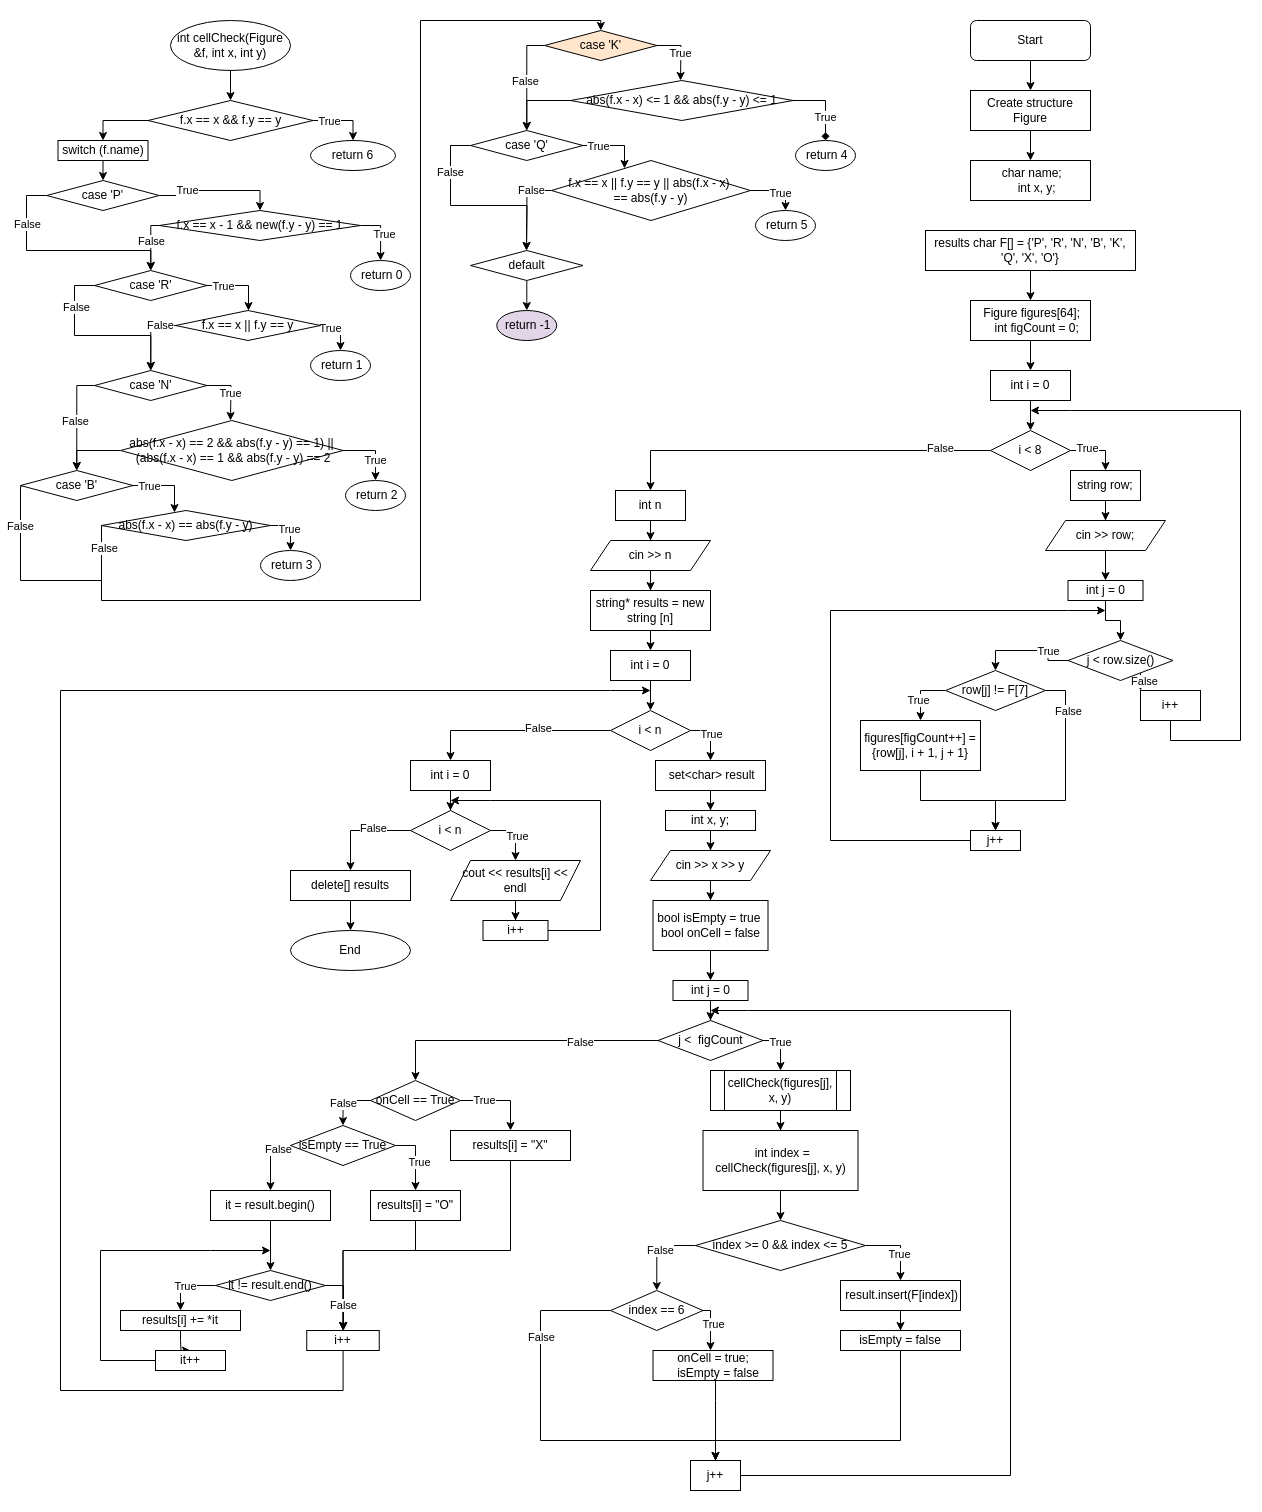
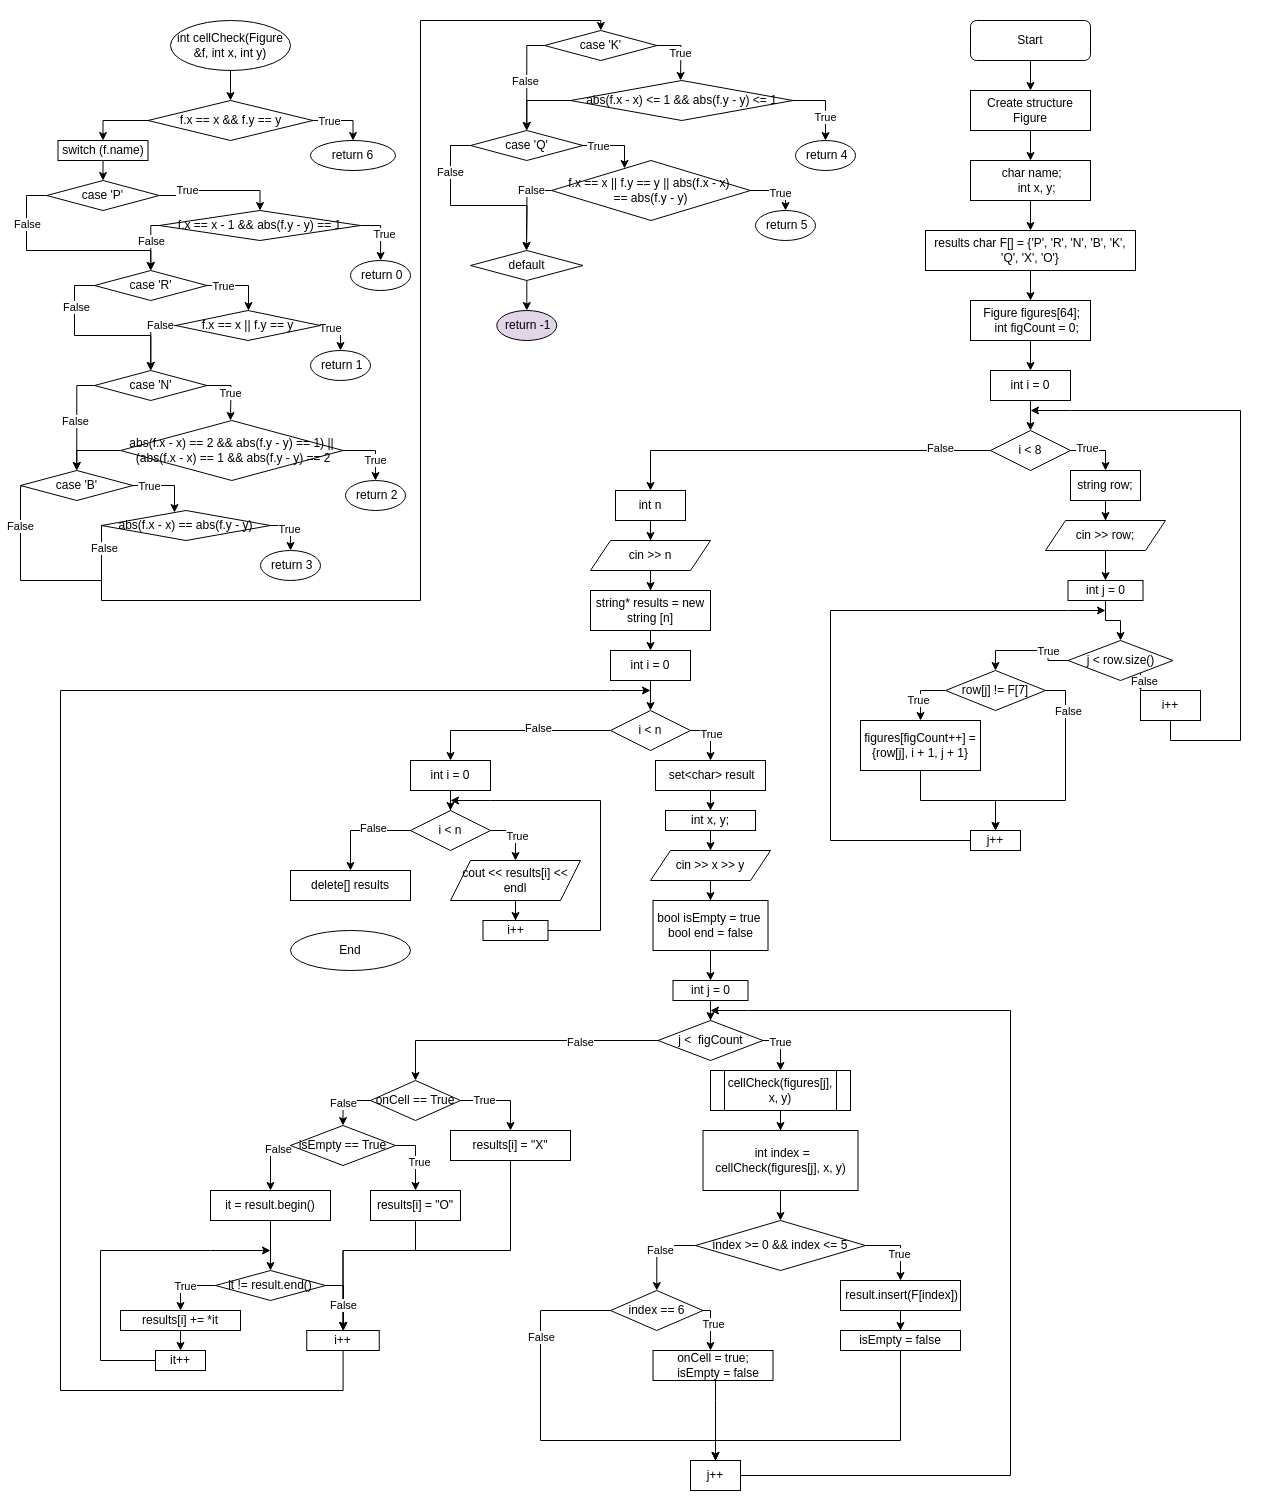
node "case 'K'": fillcolor #ffe6cc -> #ffffff
edge "abs(f.x - x) <= 1 && abs(f.y - y) <= 1" -> "return 4": arrowhead diamond -> classic
edge "char name; int x, y;" -> "results char F[] = {'P', 'R', 'N', 'B', 'K', 'Q', 'X', 'O'}": added
node "f.x == x - 1 && new(f.y - y) == 1": label "f.x == x - 1 && new(f.y - y) == 1" -> "f.x == x - 1 && abs(f.y - y) == 1"
edge "delete[] results" -> "End": removed
node "bool isEmpty = true bool onCell = false": label "bool isEmpty = true bool onCell = false" -> "bool isEmpty = true bool end = false"
node "it++": size 70x20 -> 50x20
